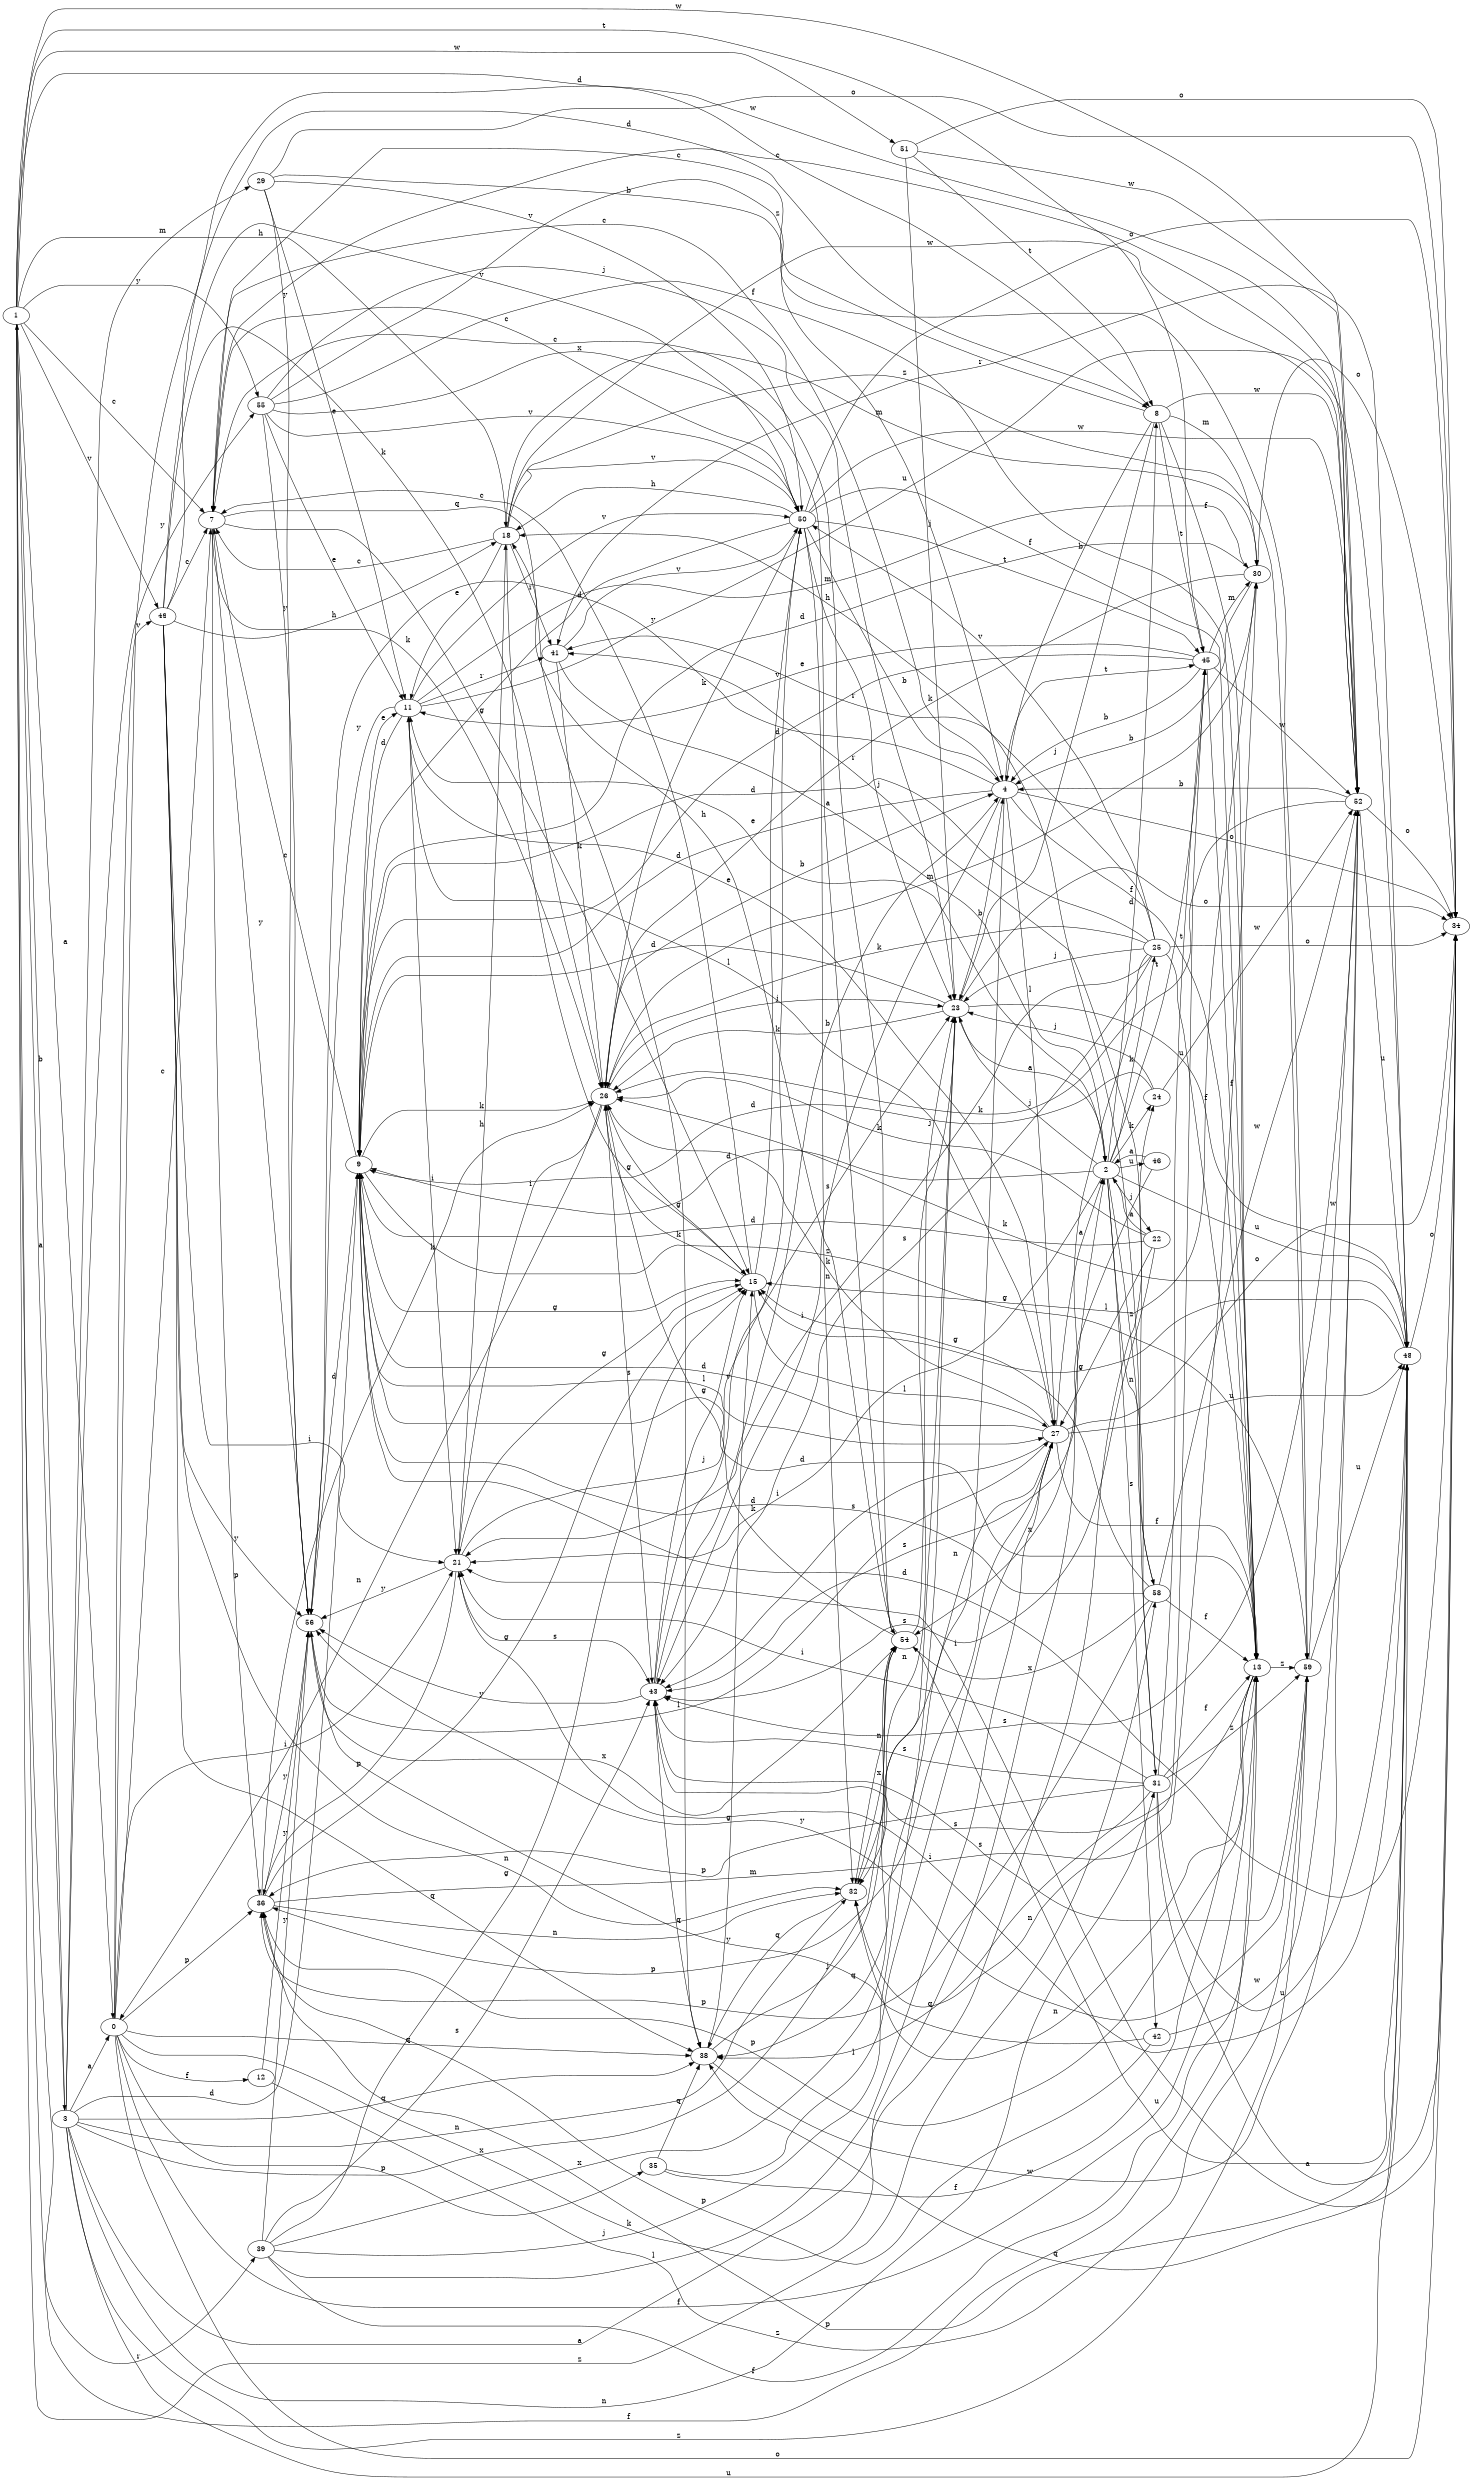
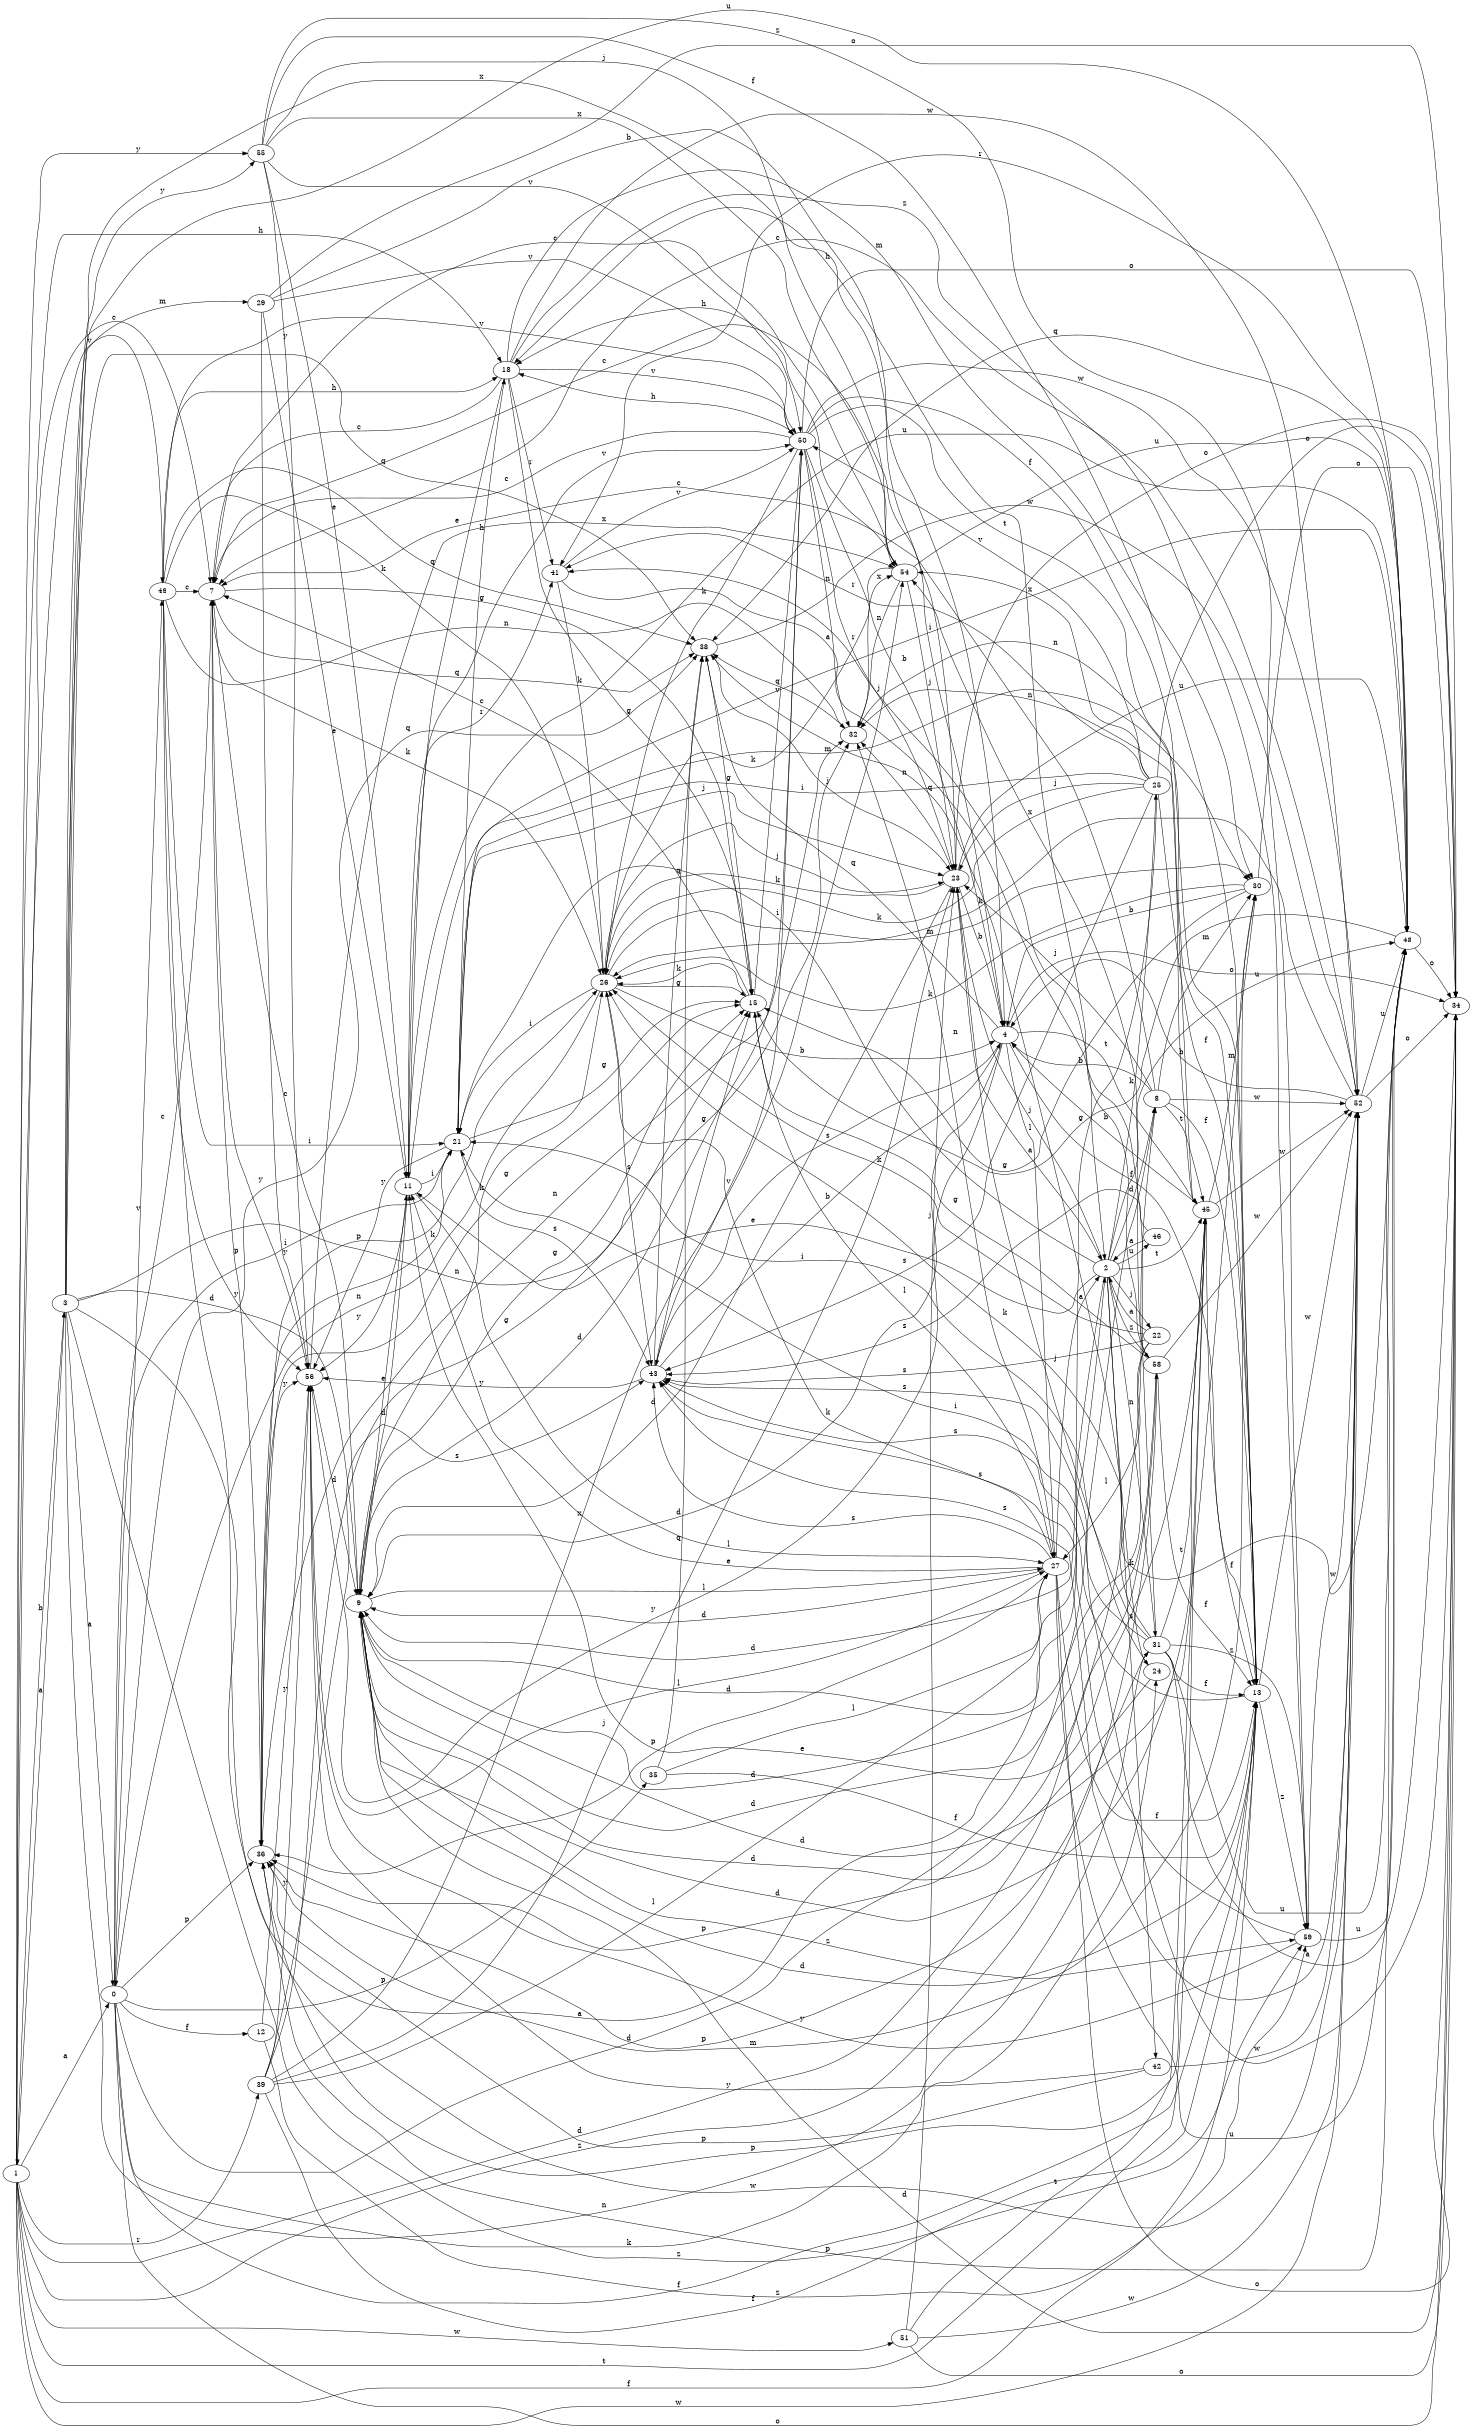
edge "51" -> "8": now "51" -> "45"
edge "24" -> "52": now "13" -> "52"
